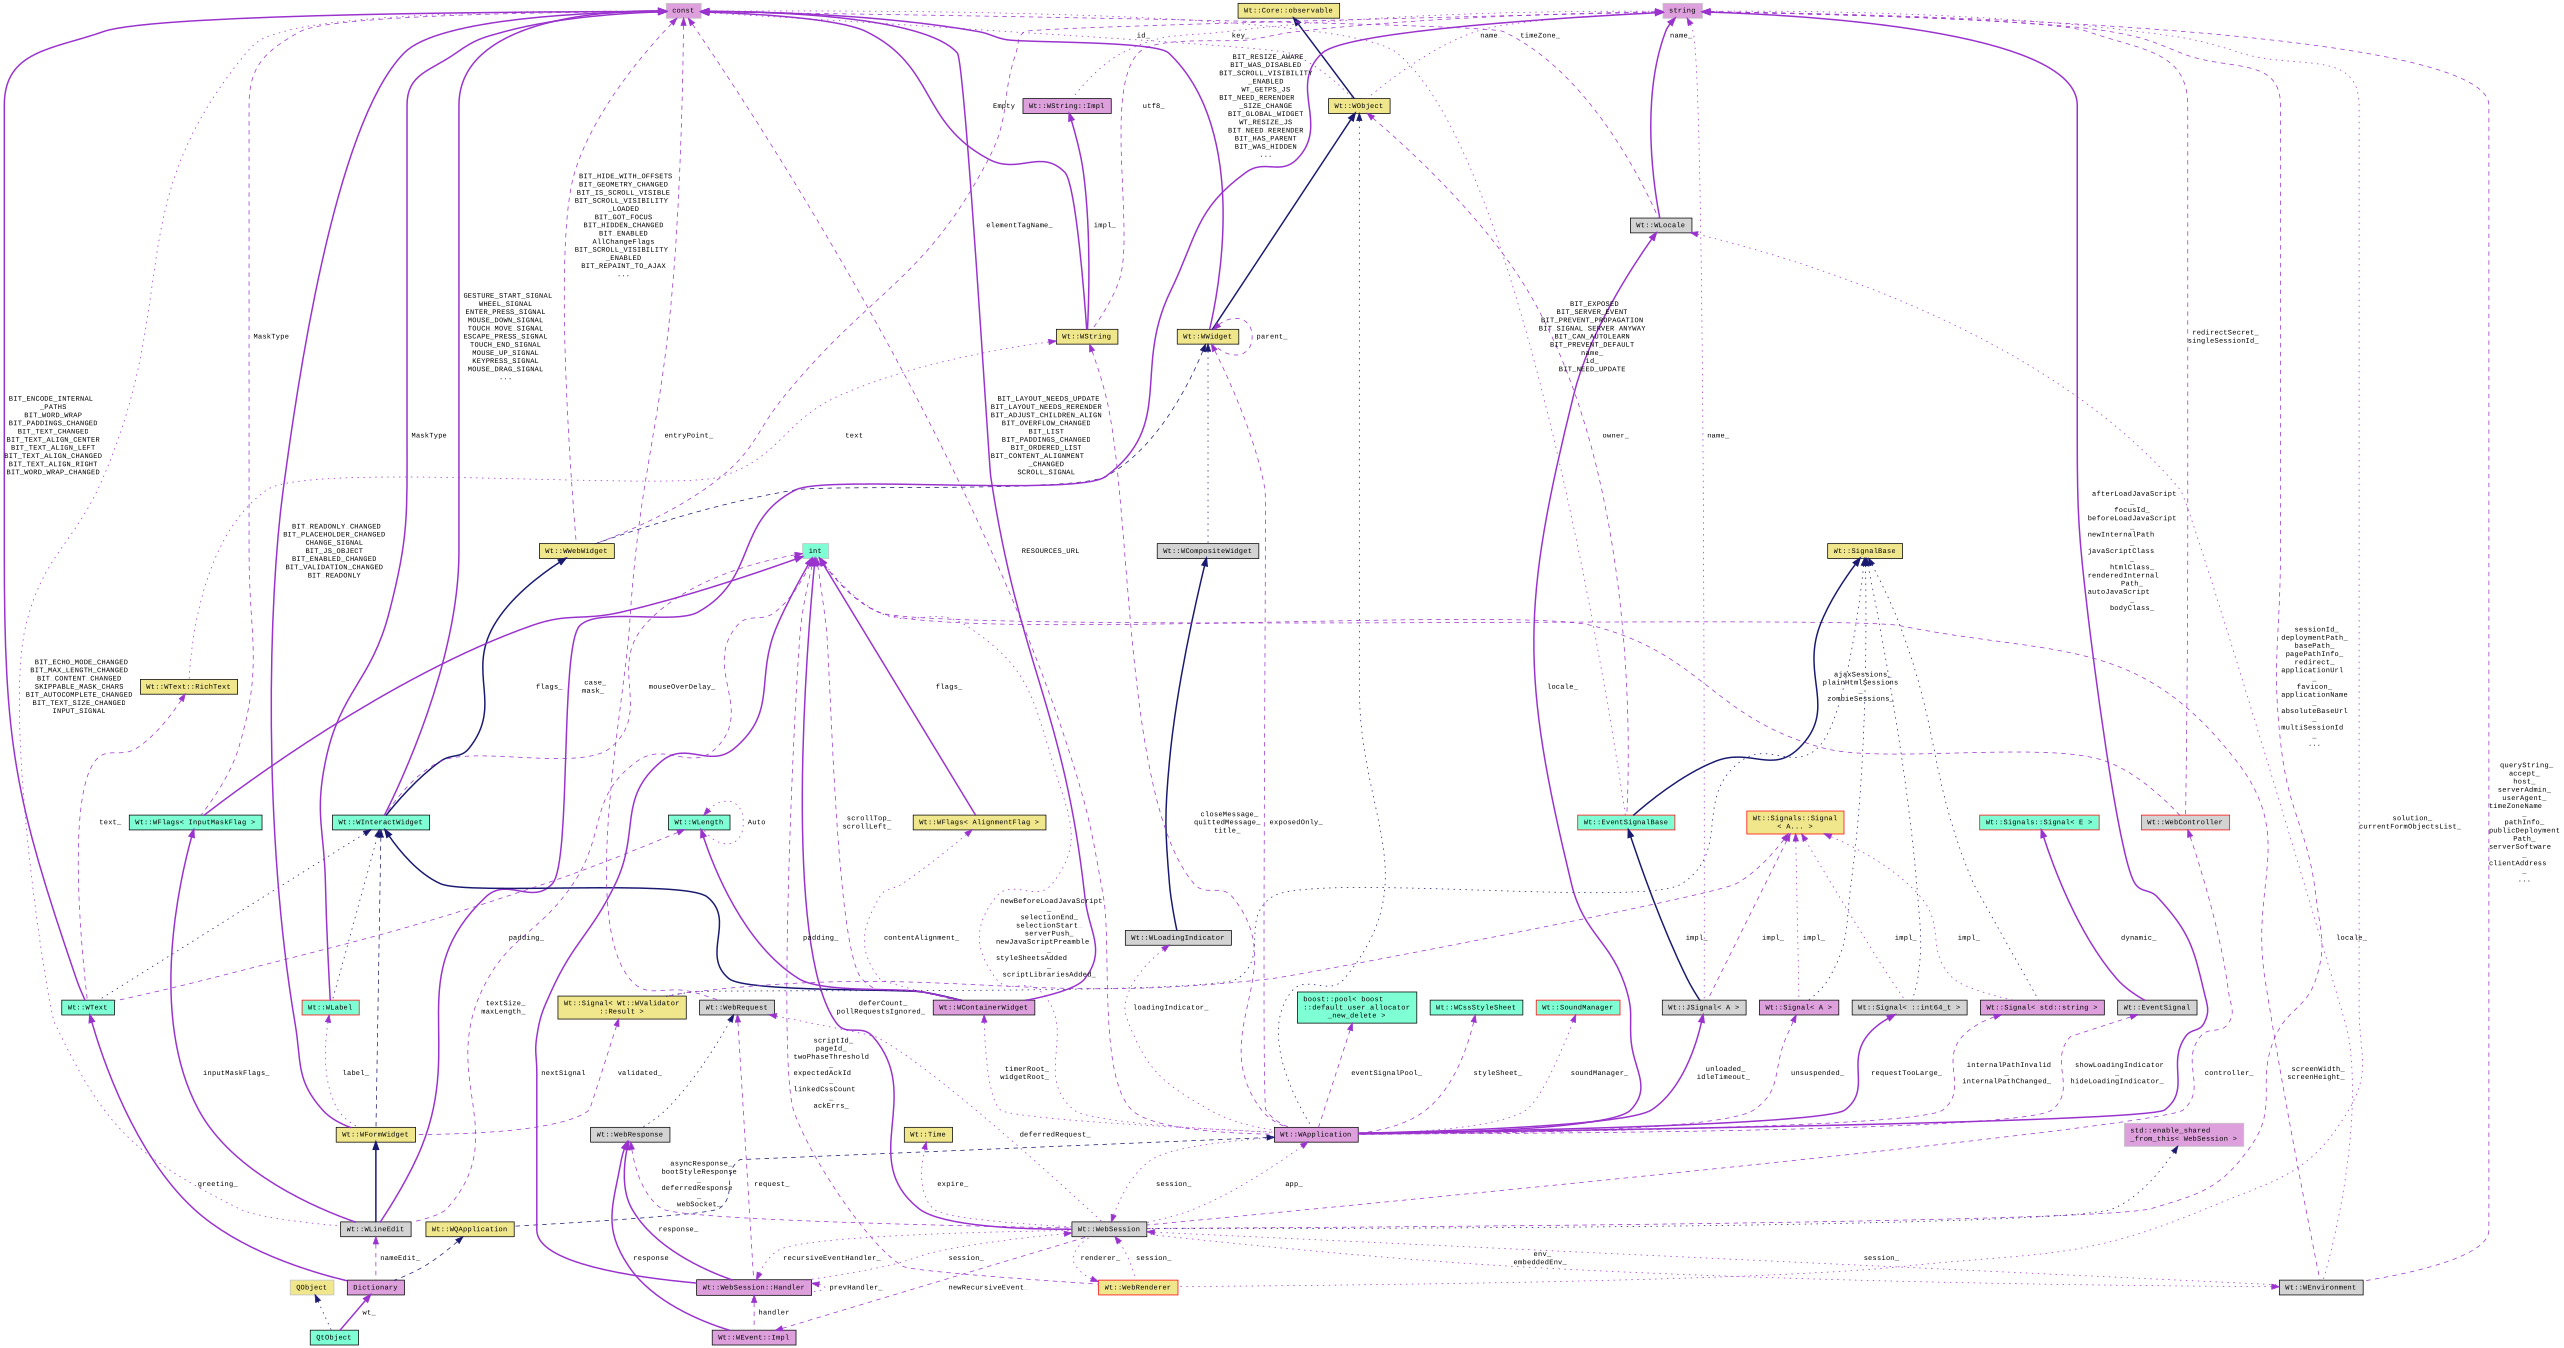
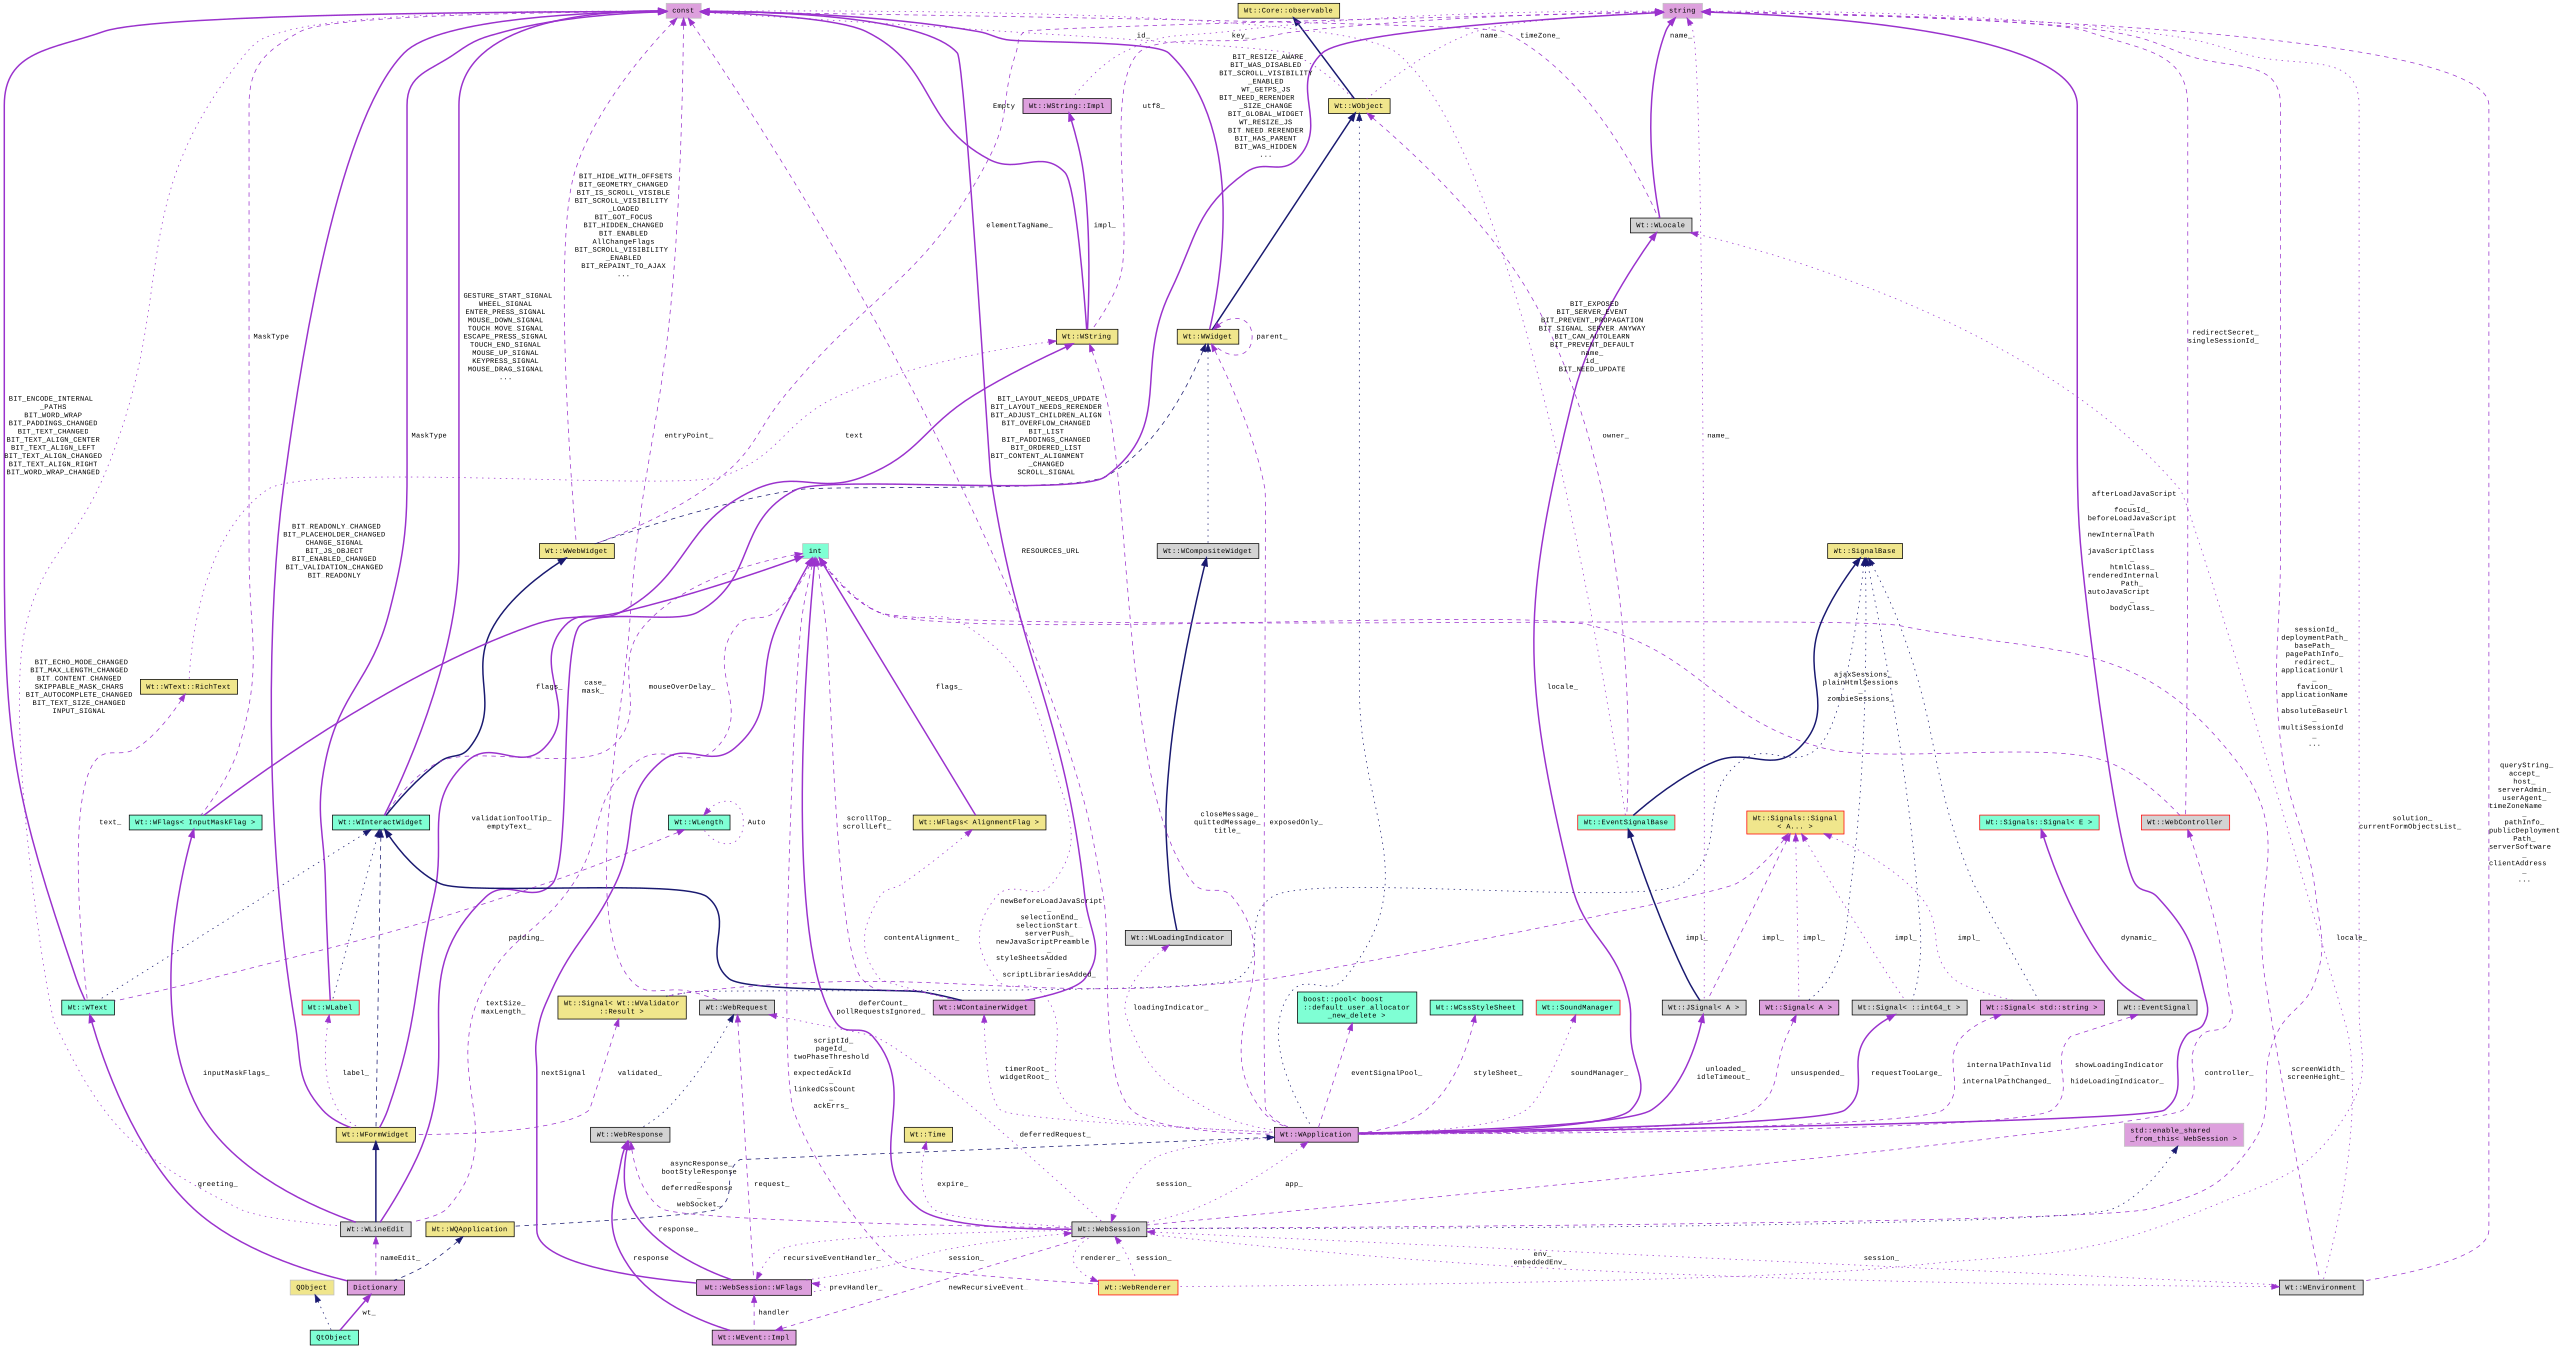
edge "Wt::WFormWidget" -> "Wt::WString": added, label "validationToolTip_ emptyText_"
edge "Wt::WContainerWidget" -> "Wt::WLength": removed, label "padding_"
node "Wt::WebSession::Handler": label "Wt::WebSession::Handler" -> "Wt::WebSession::WFlags"
